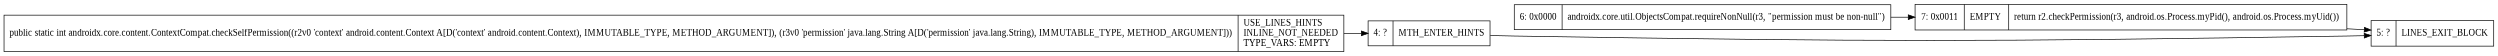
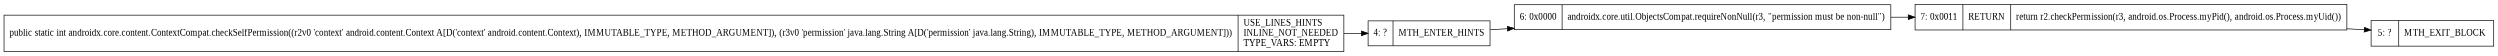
node "7: 0x0011": text "EMPTY" -> "RETURN"
node "5: ?": text "LINES_EXIT_BLOCK" -> "MTH_EXIT_BLOCK"
edge "4: ?" -> "5: ?": now "4: ?" -> "6: 0x0000"
